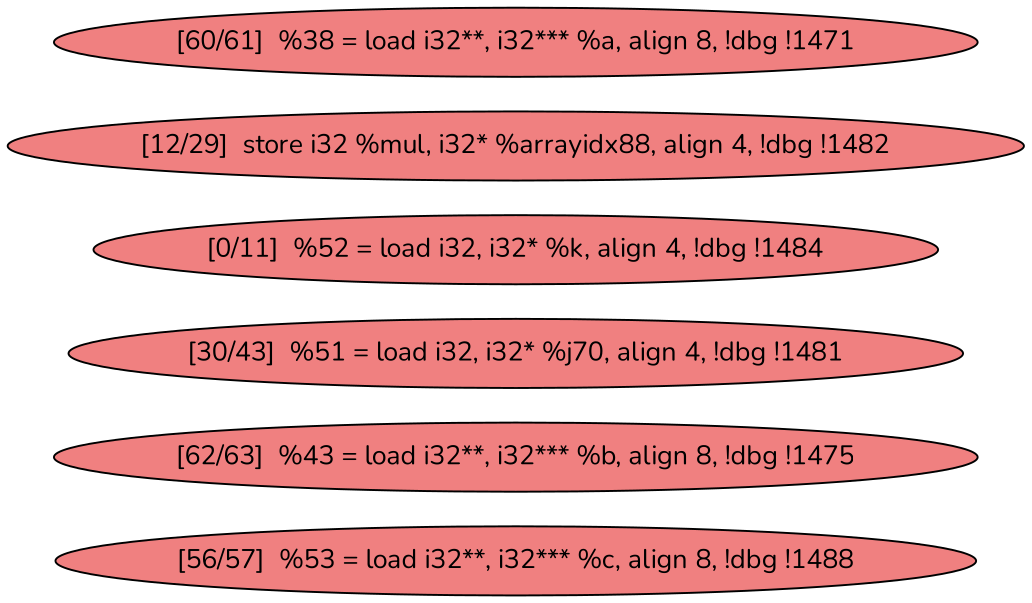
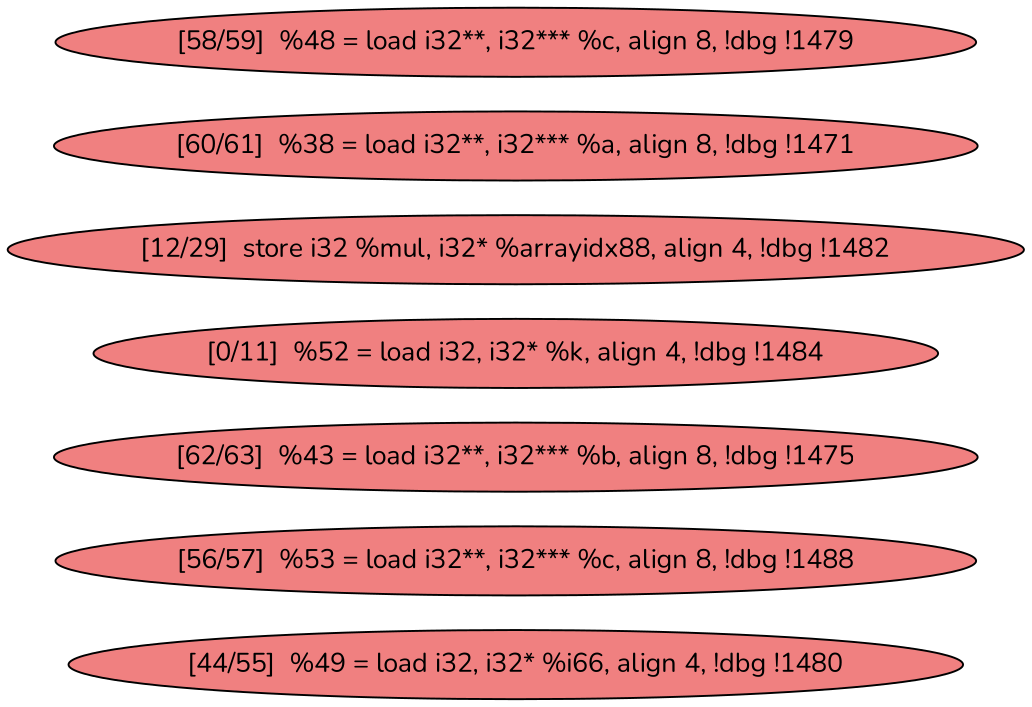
node "[58/59]  %48 = load i32**, i32*** %c, align 8, !dbg !1479": added
node "[30/43]  %51 = load i32, i32* %j70, align 4, !dbg !1481": removed
node "[44/55]  %49 = load i32, i32* %i66, align 4, !dbg !1480": added
